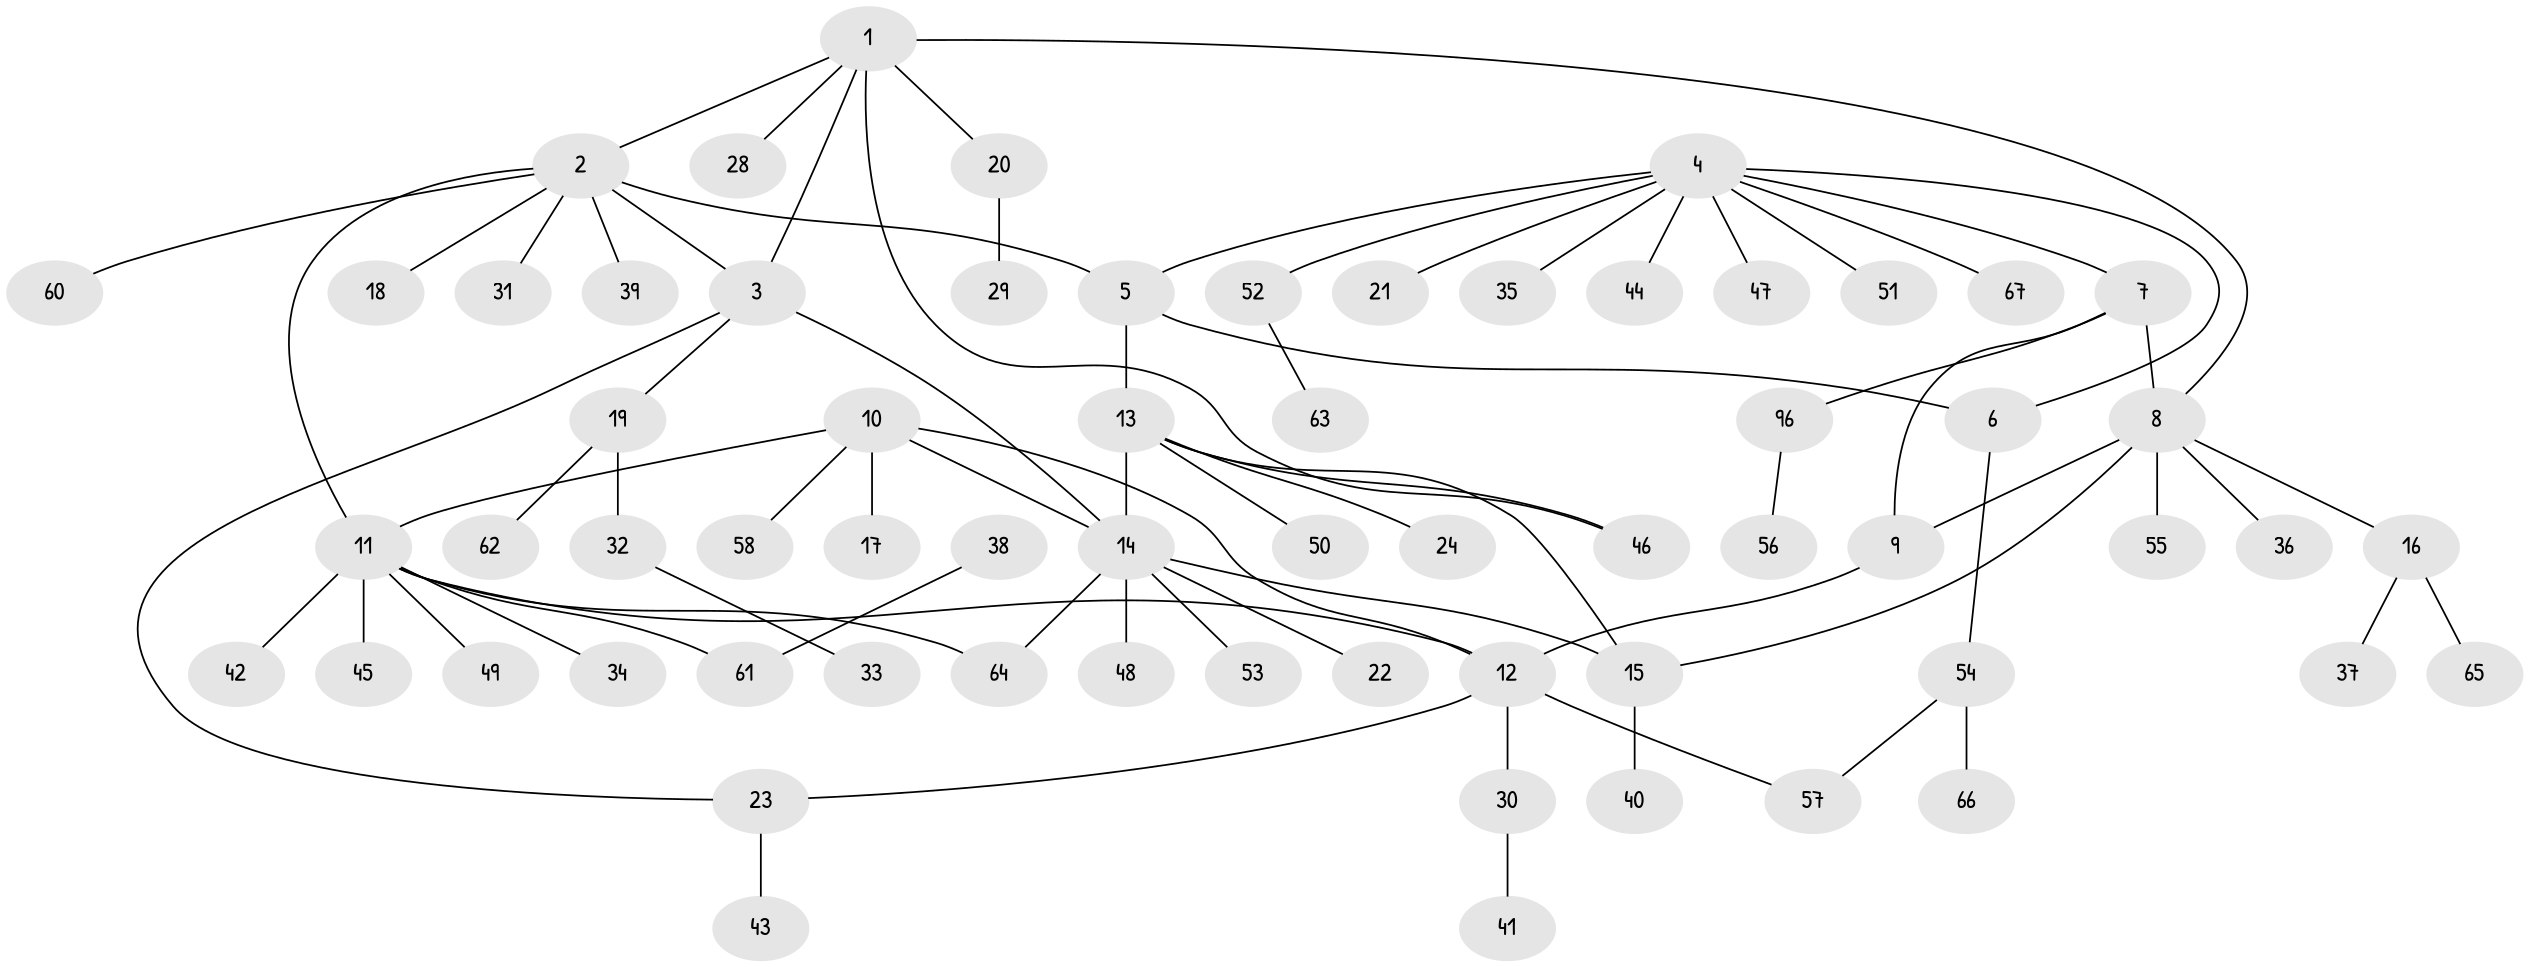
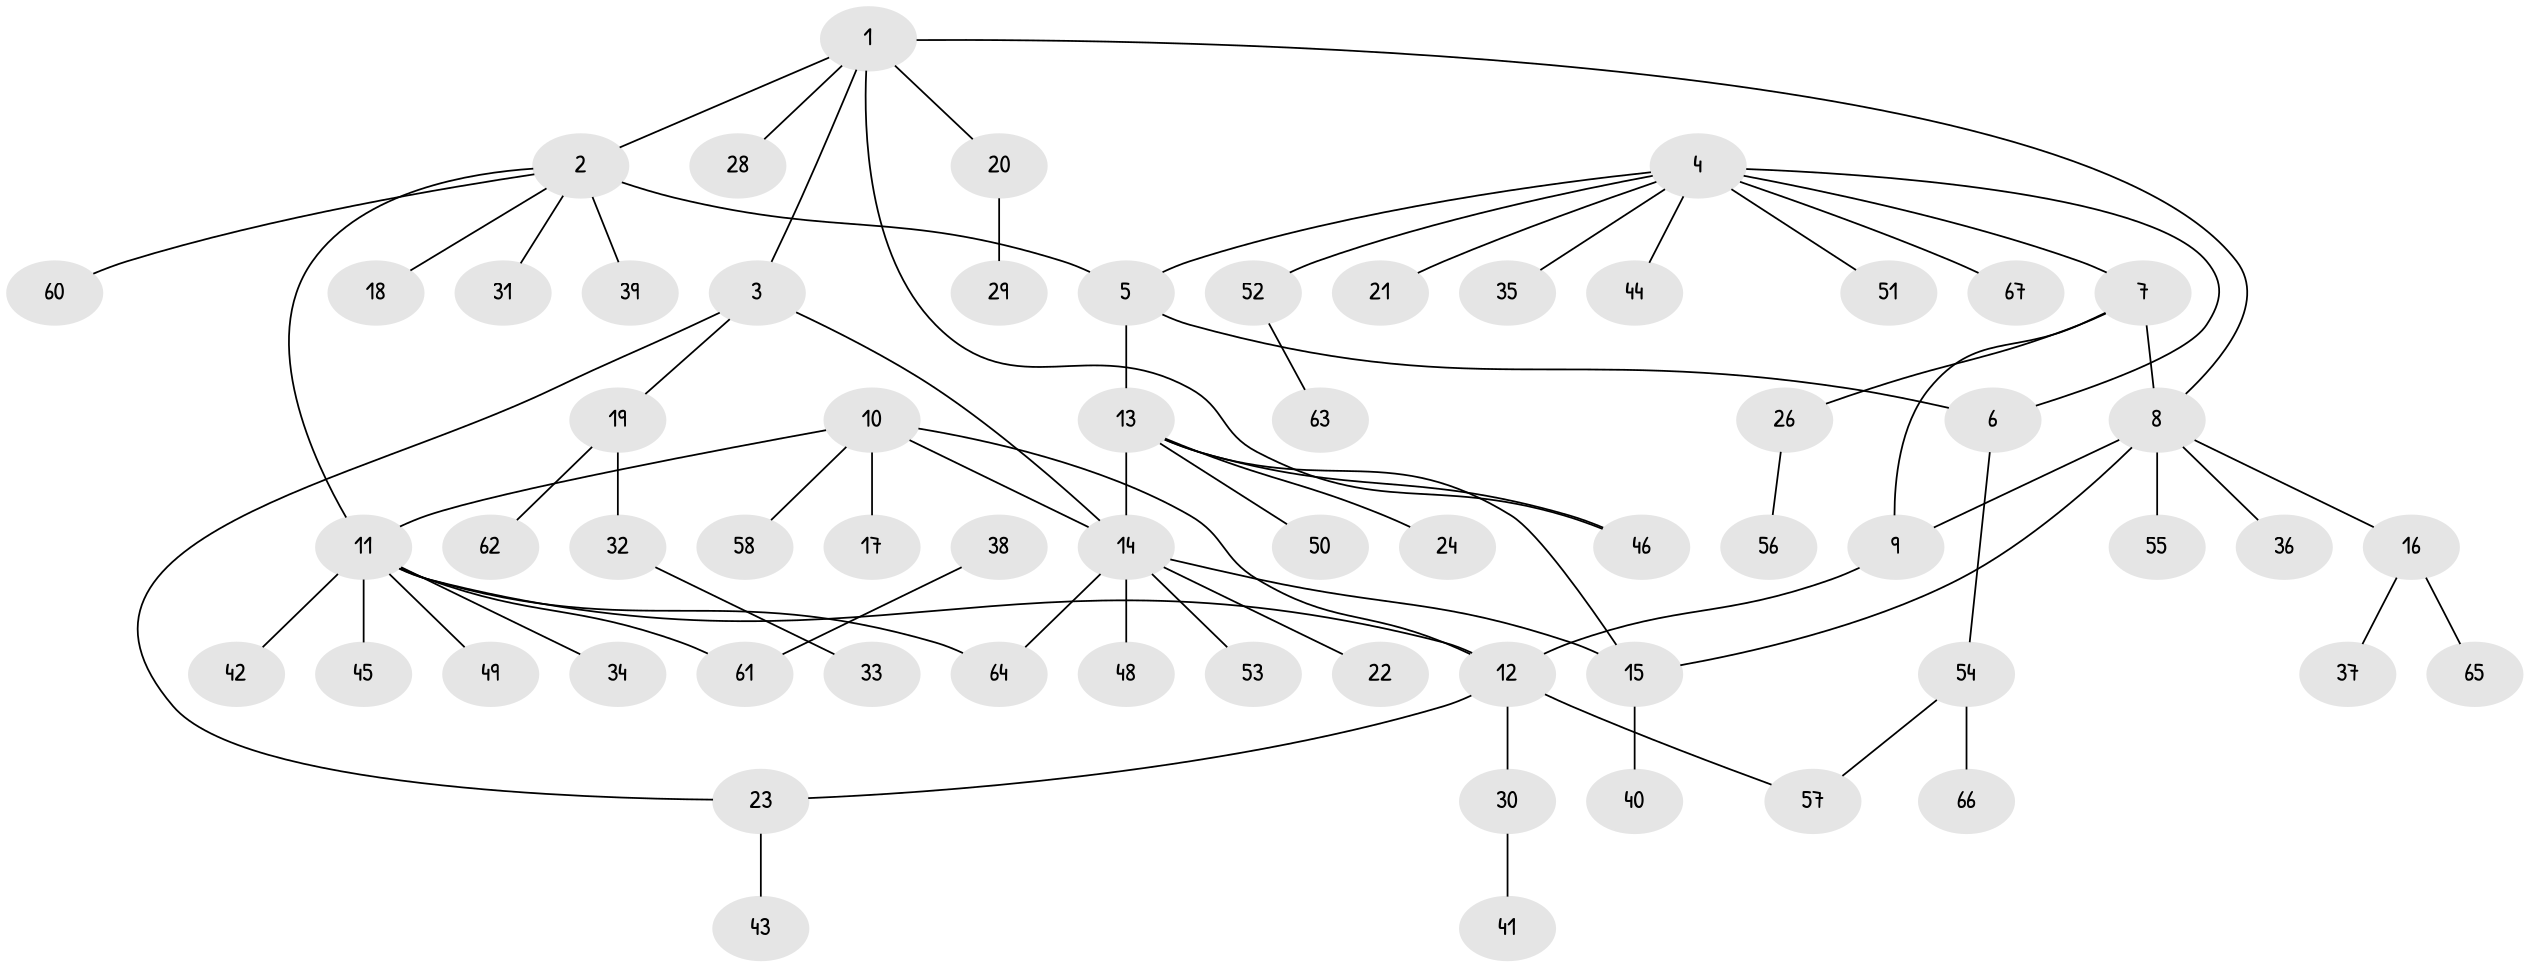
edge "2" -- "3": removed
node "47": removed
node "96": label "96" -> "26"
